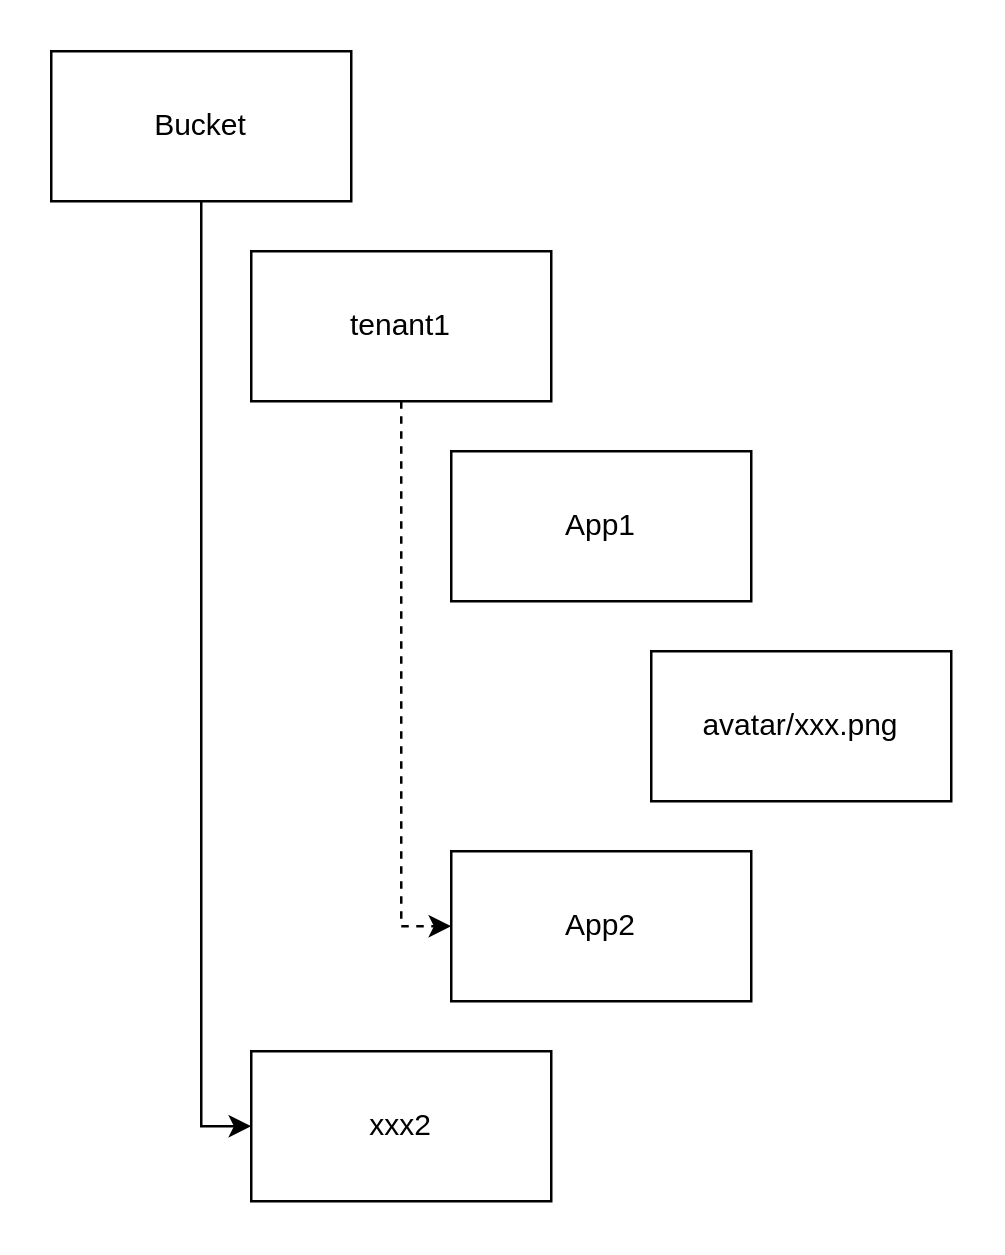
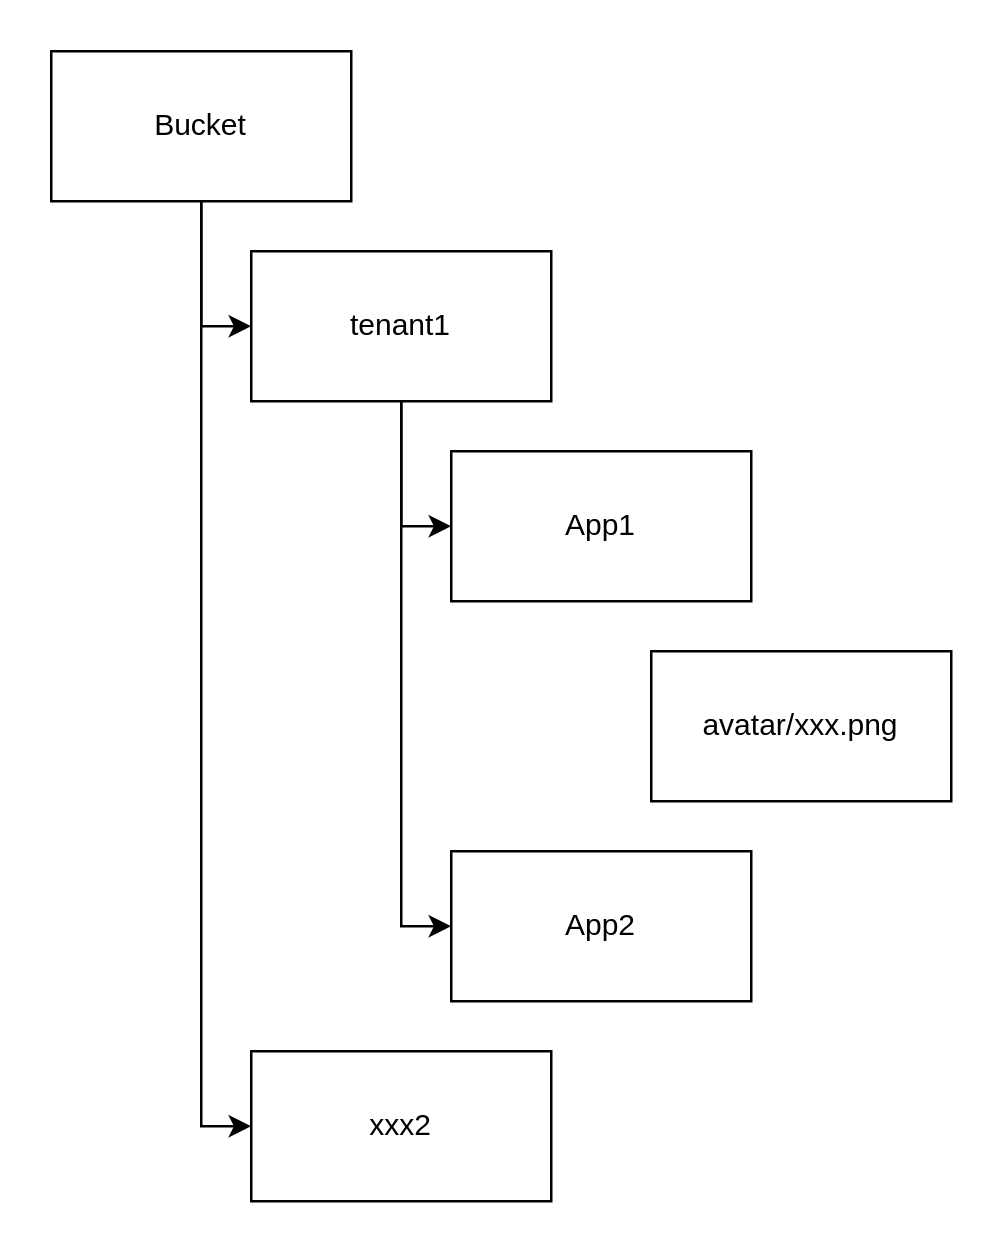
edge "Bucket" -> "tenant1": added
edge "tenant1" -> "App1": added
edge "tenant1" -> "App2": style dashed -> solid
